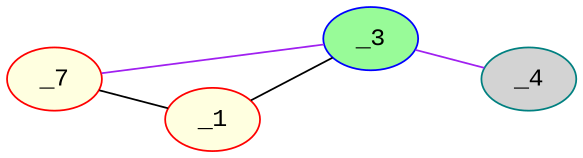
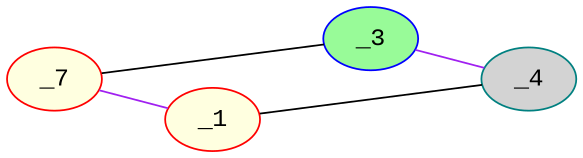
edge "_3" -- "_7": color purple -> black
edge "_3" -- "_1": now "_4" -- "_1"
edge "_7" -- "_1": color black -> purple
